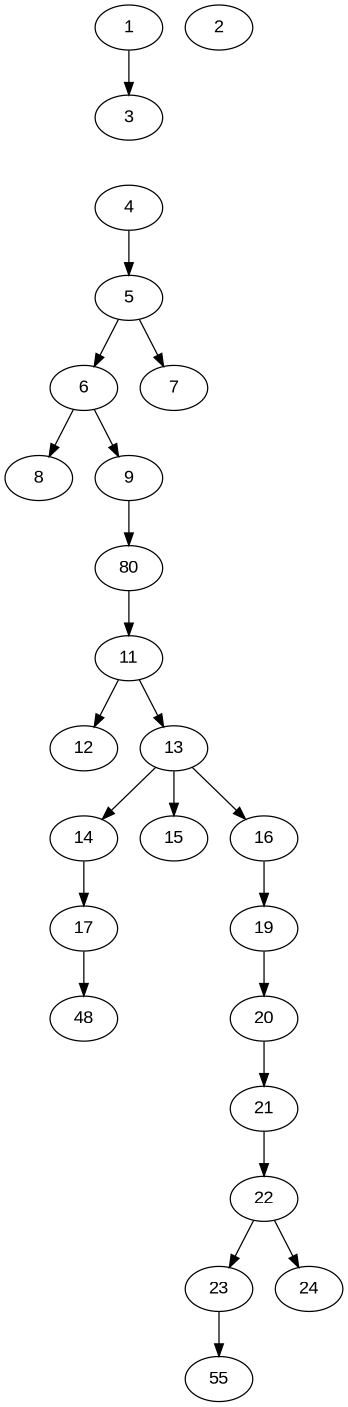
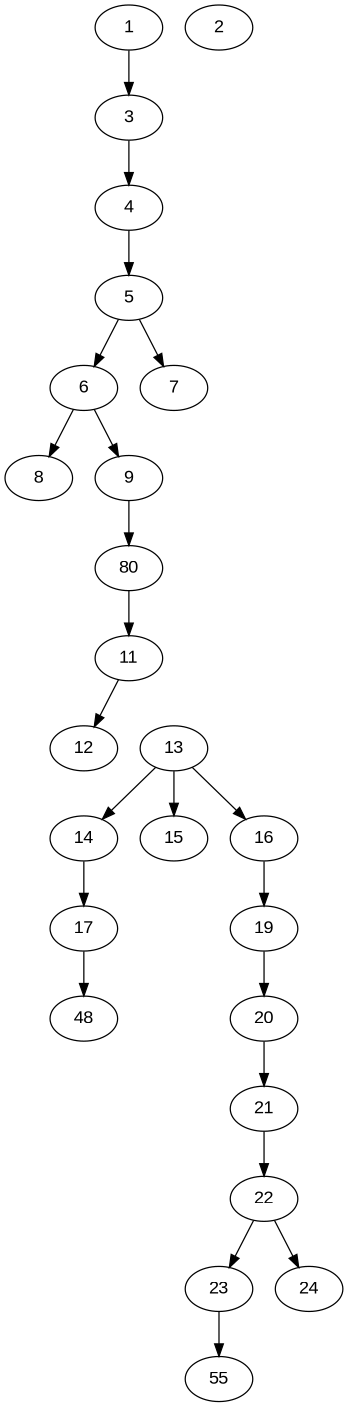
edge "3" -> "4": added
edge "11" -> "13": removed
